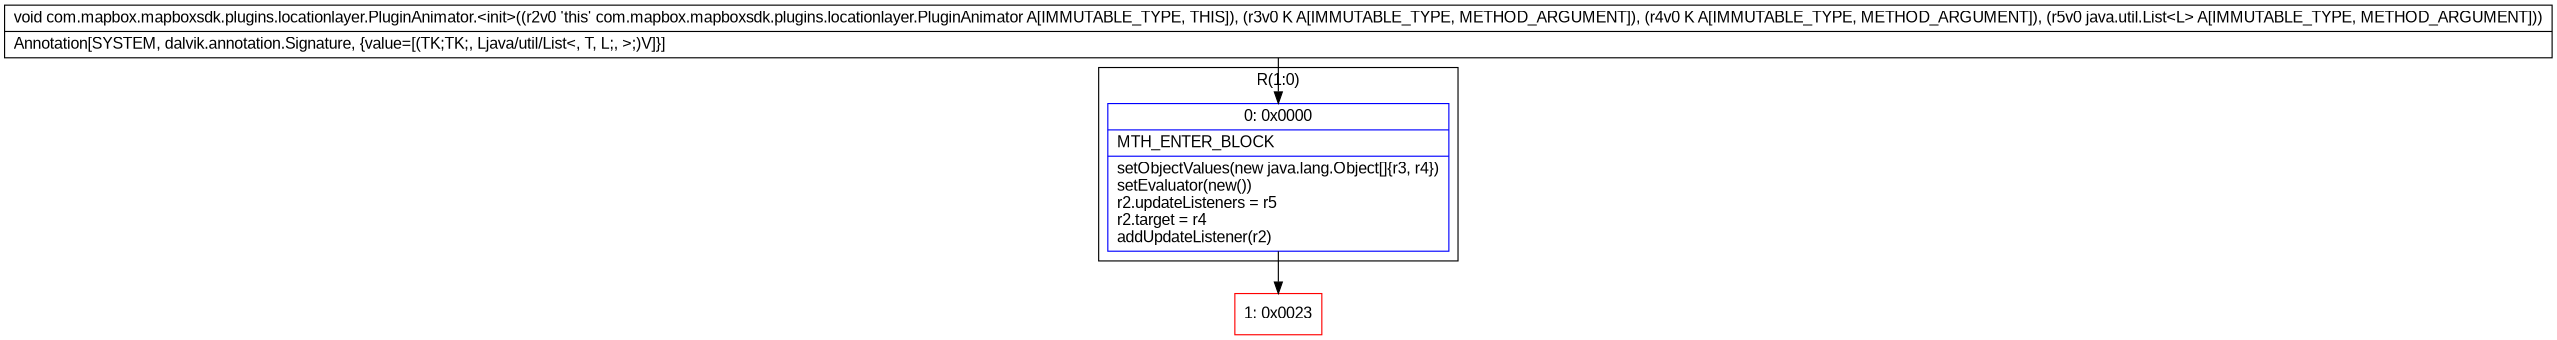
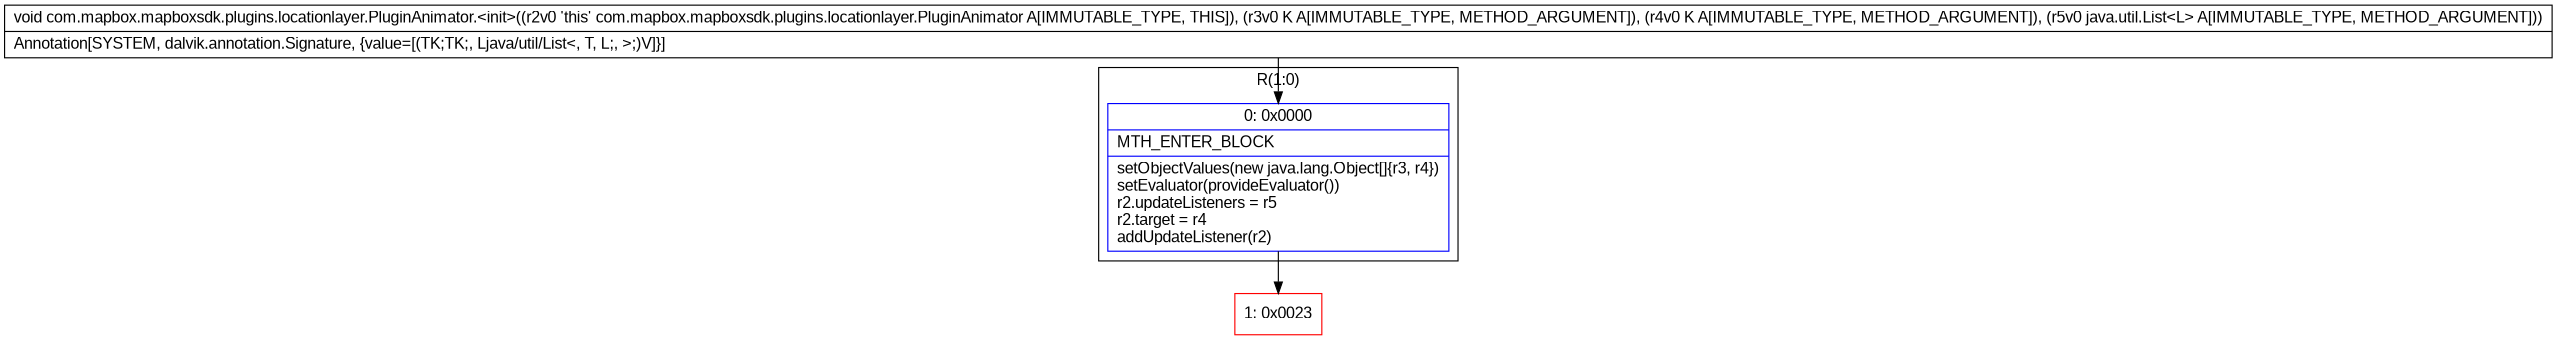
node "0: 0x0000": text "setEvaluator(new())" -> "setEvaluator(provideEvaluator())"
